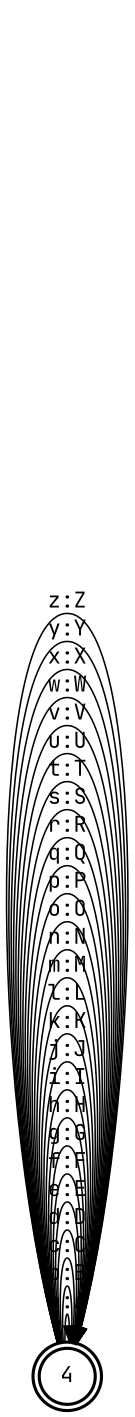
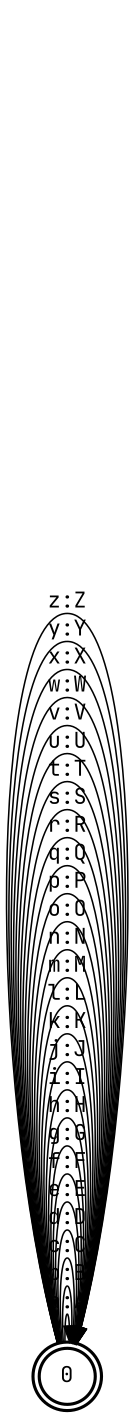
node "4": label "4" -> "0"
